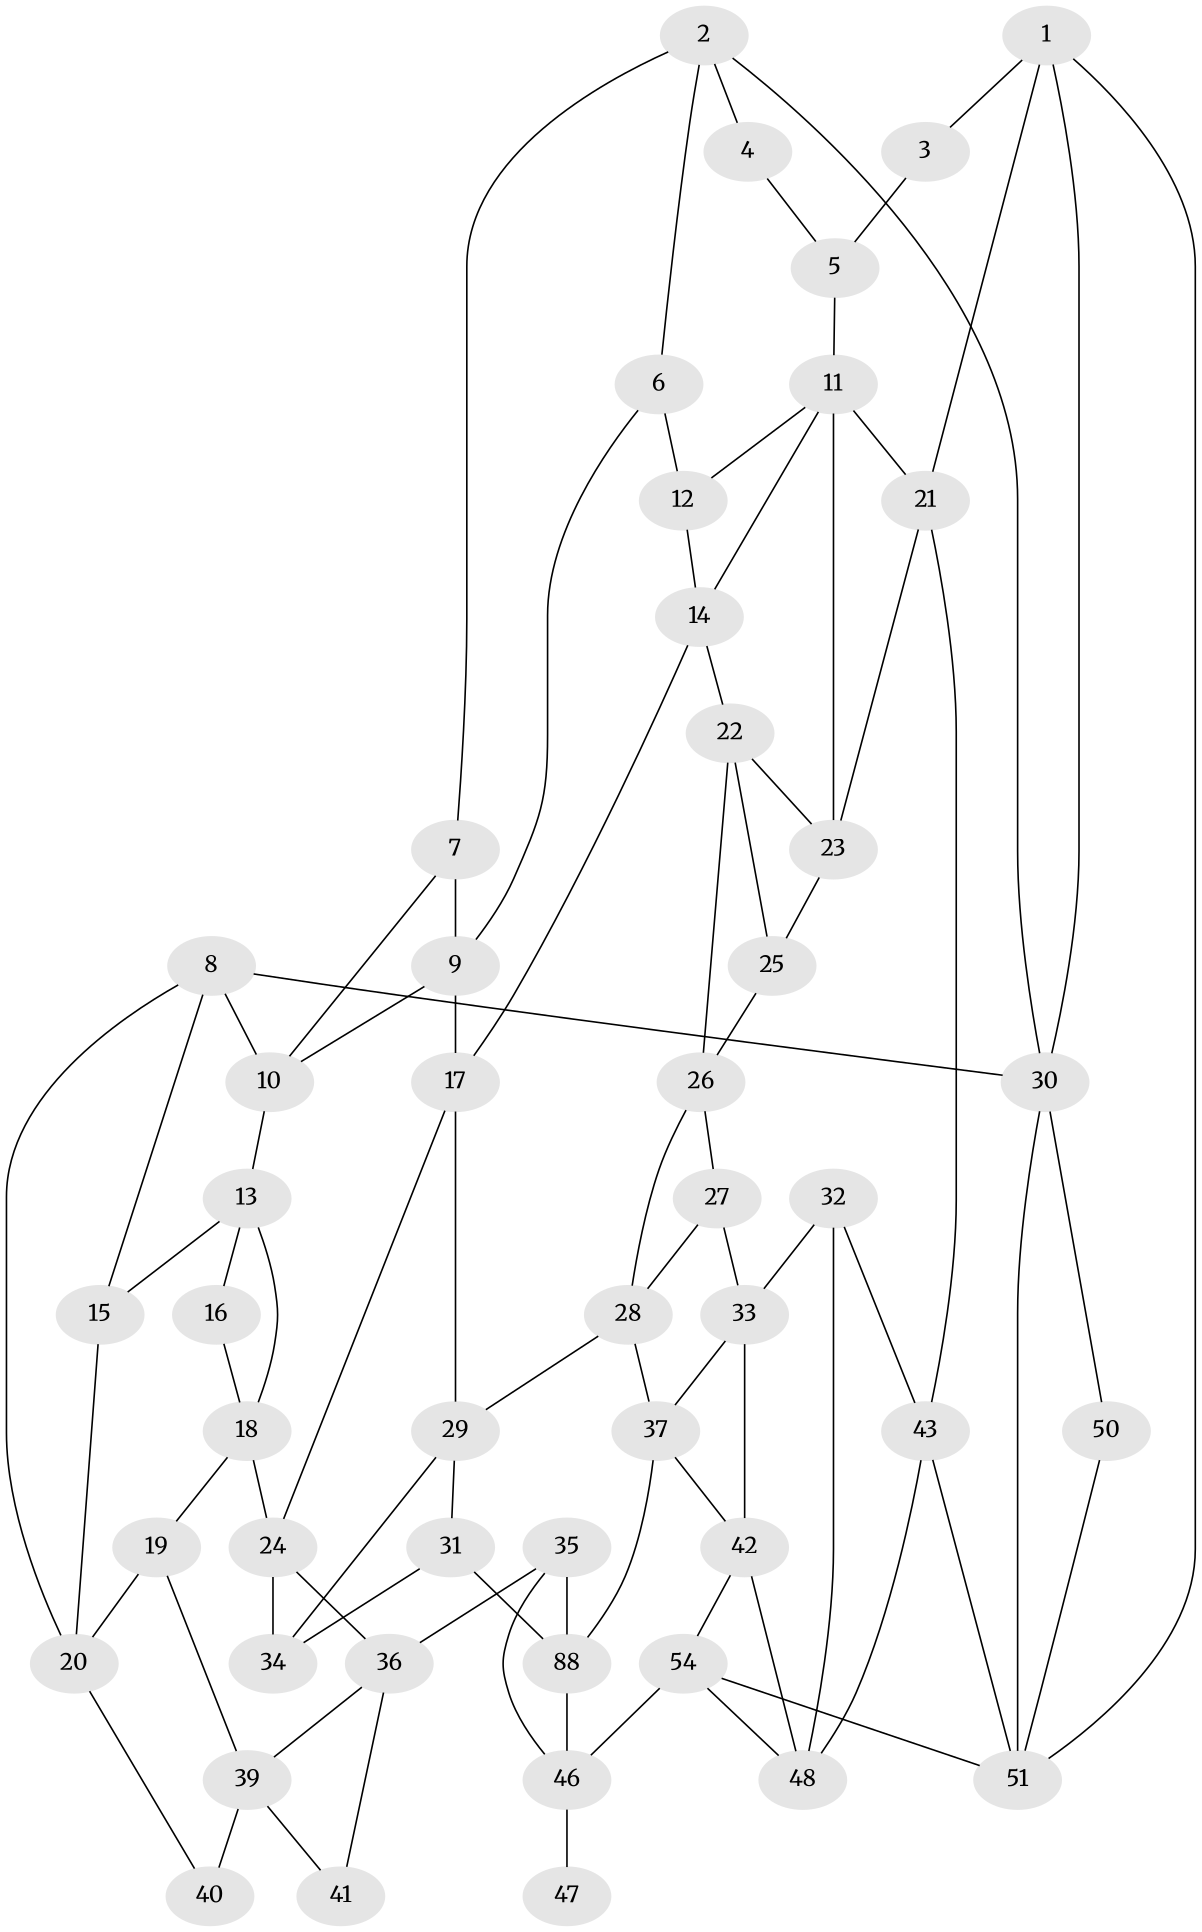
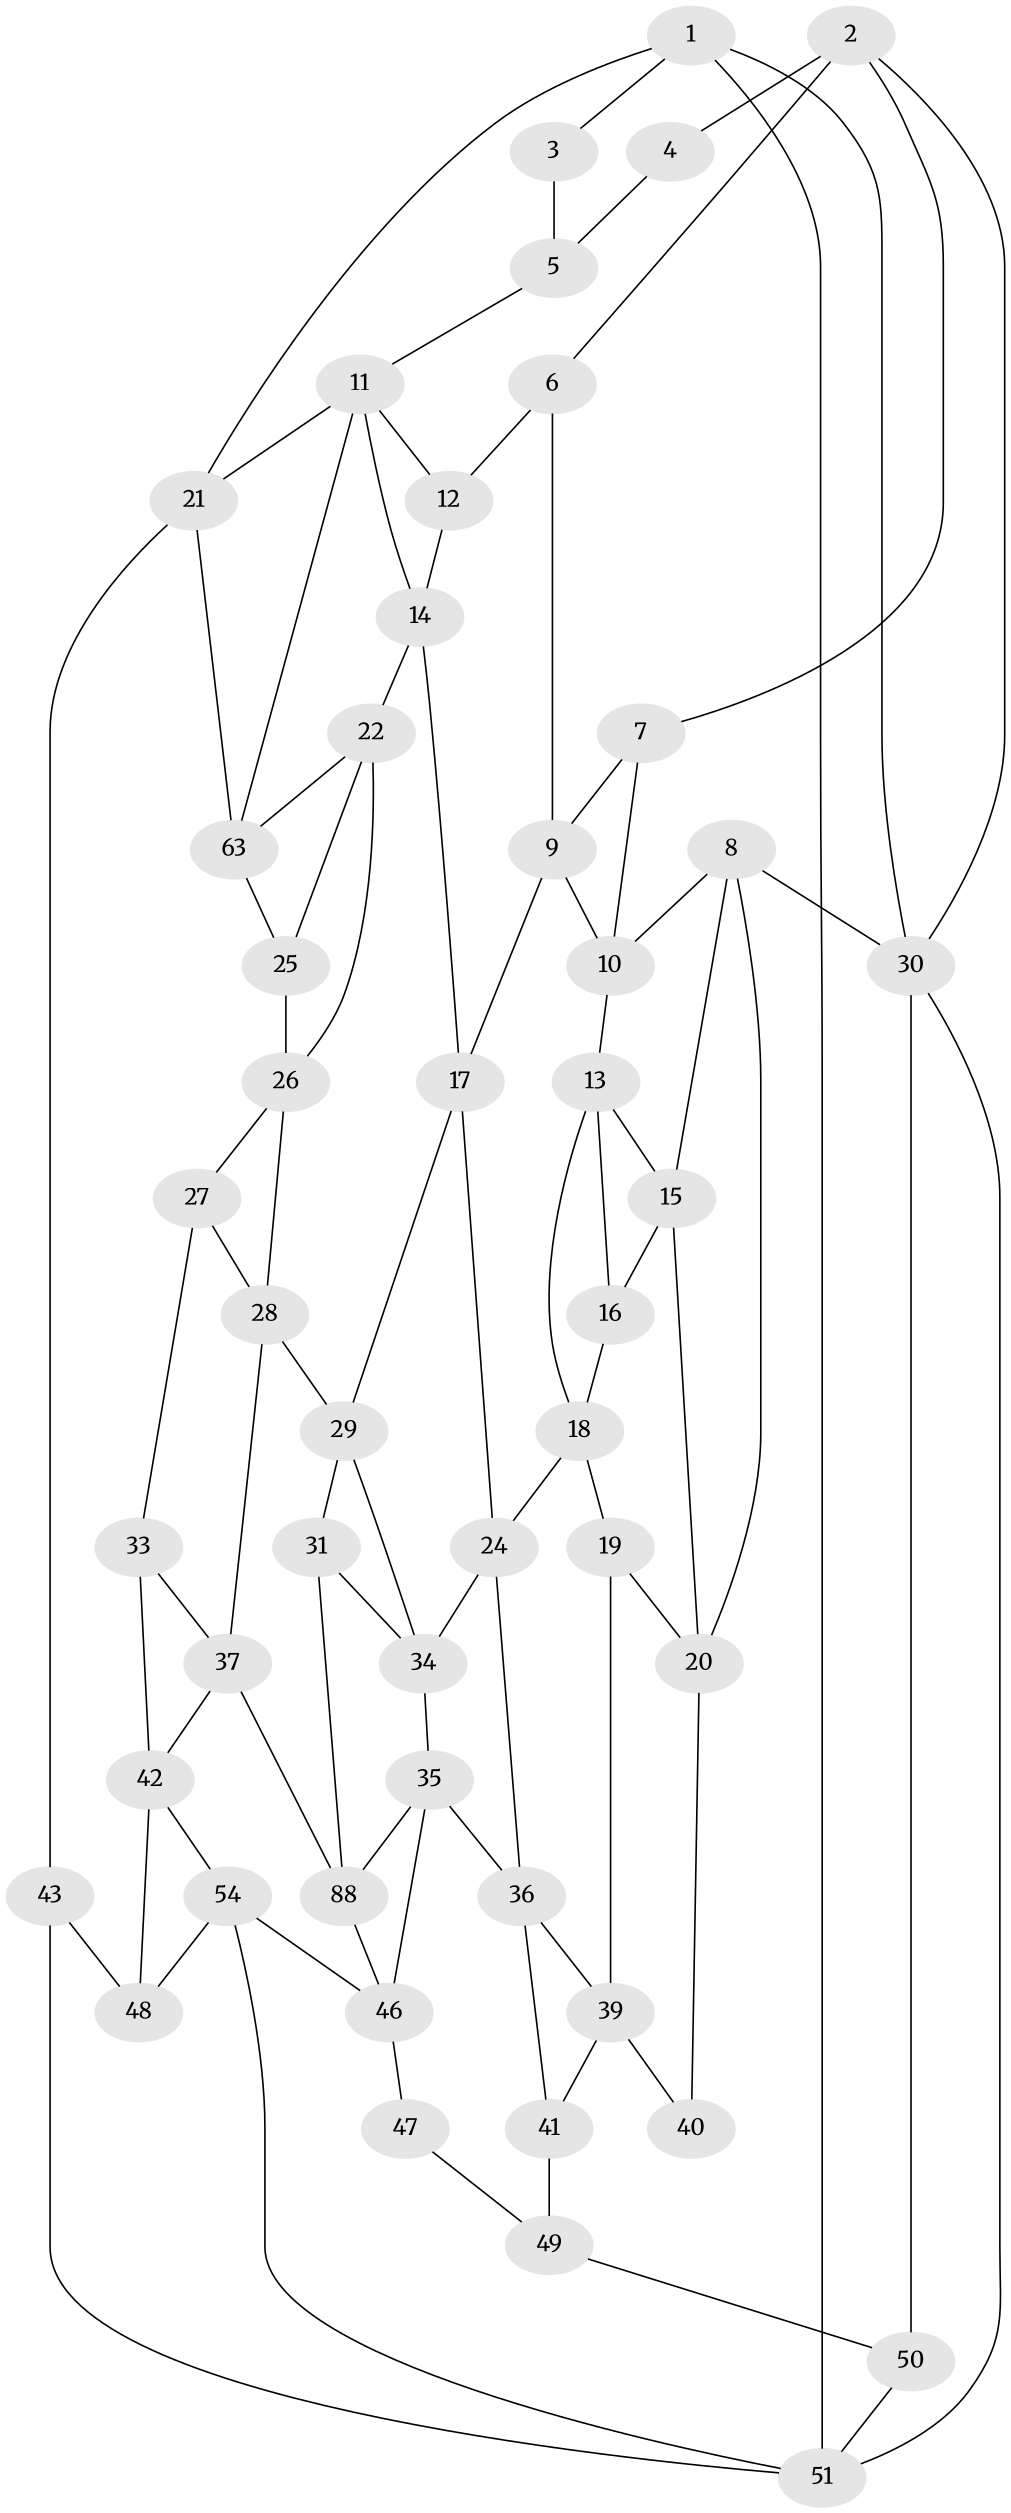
node "23": label "23" -> "63"
node "32": removed
edge "15" -- "16": added
edge "34" -- "35": added
node "49": added
